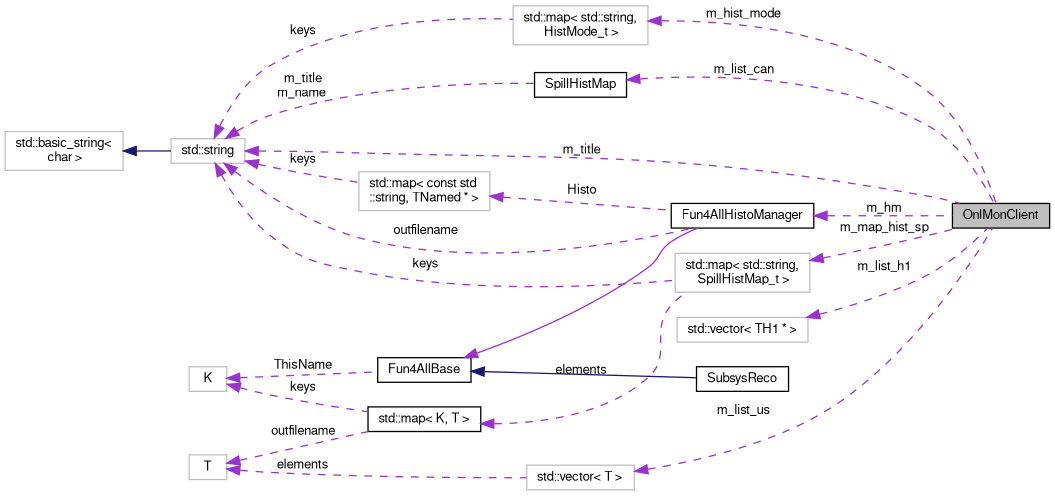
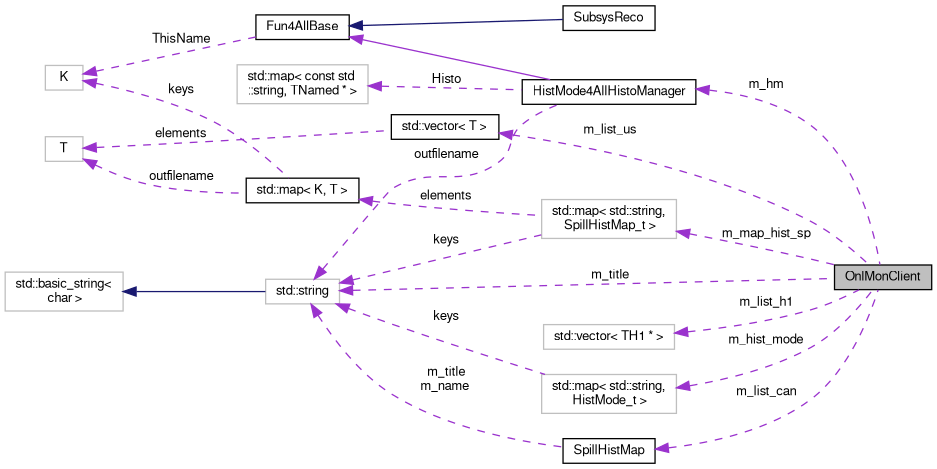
edge "std::map< const std ::string, TNamed * >" -> "std::string": removed, label "keys"
node "Fun4AllHistoManager": label "Fun4AllHistoManager" -> "HistMode4AllHistoManager"
node "std::vector< T >": color grey75 -> black
